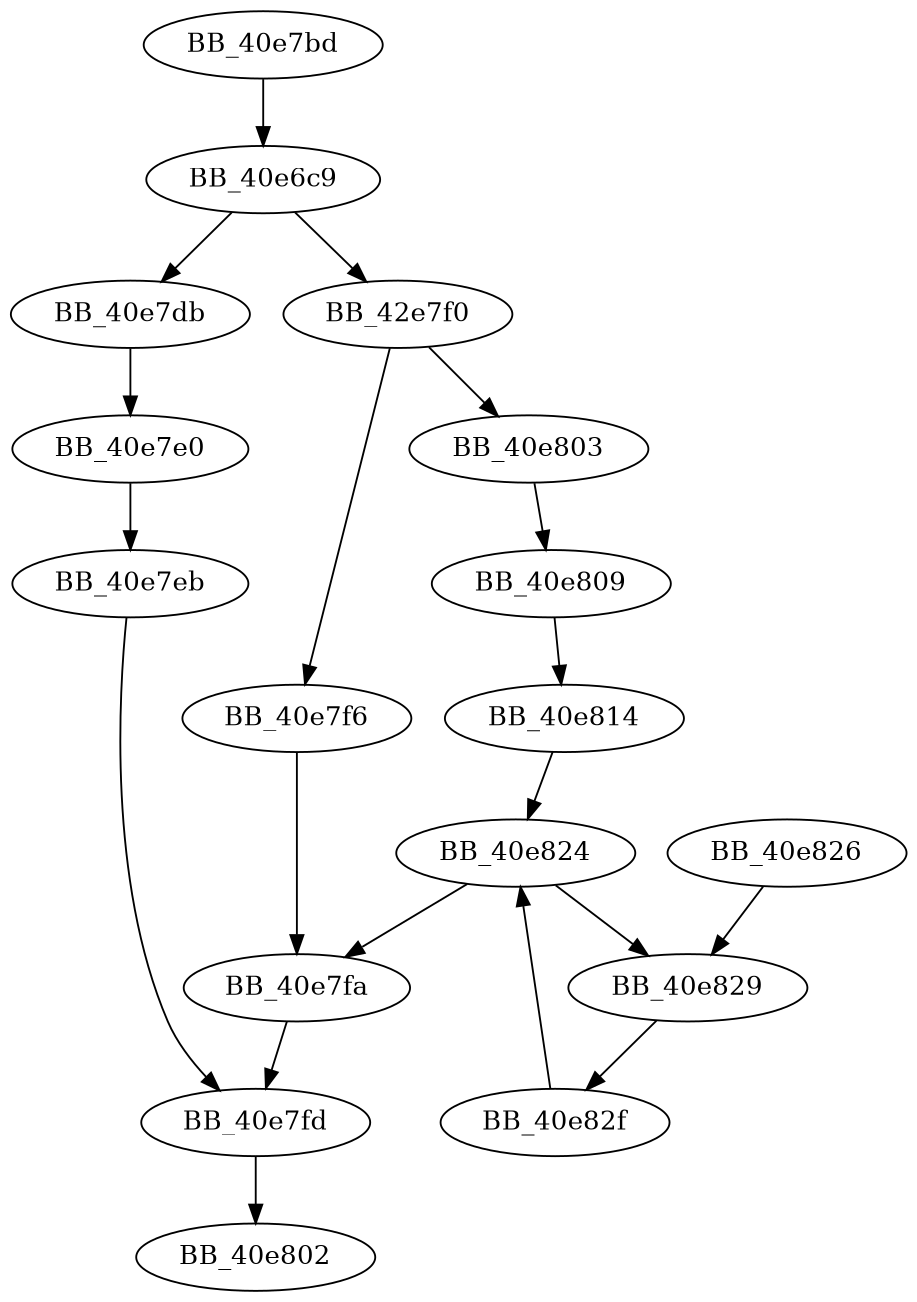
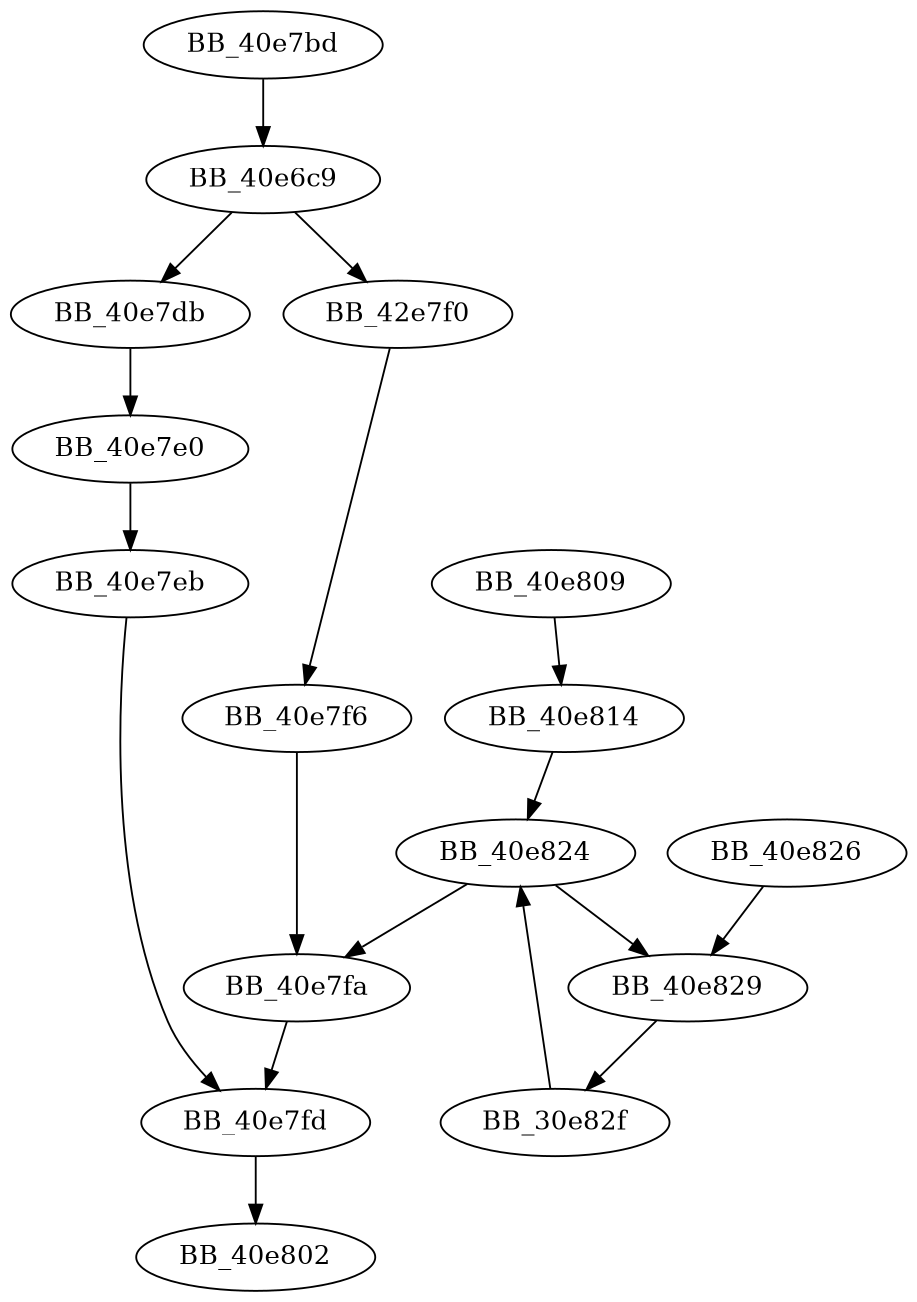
node "BB_40e803": removed
node "BB_40e82f": label "BB_40e82f" -> "BB_30e82f"
